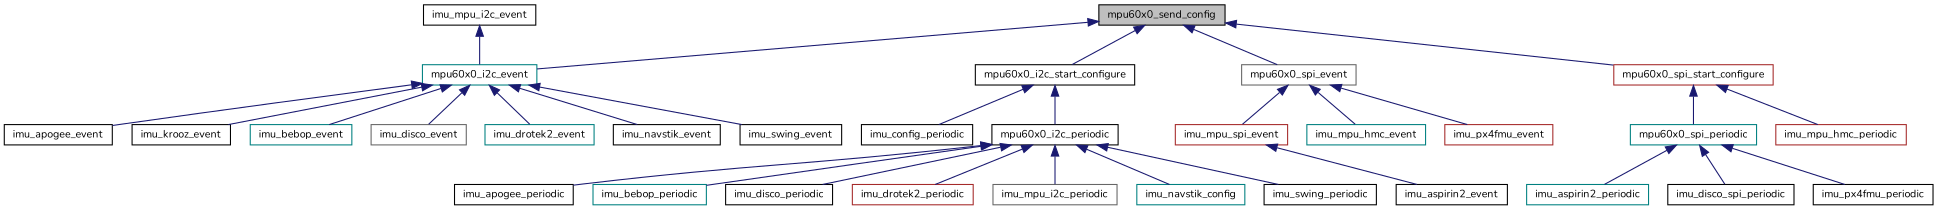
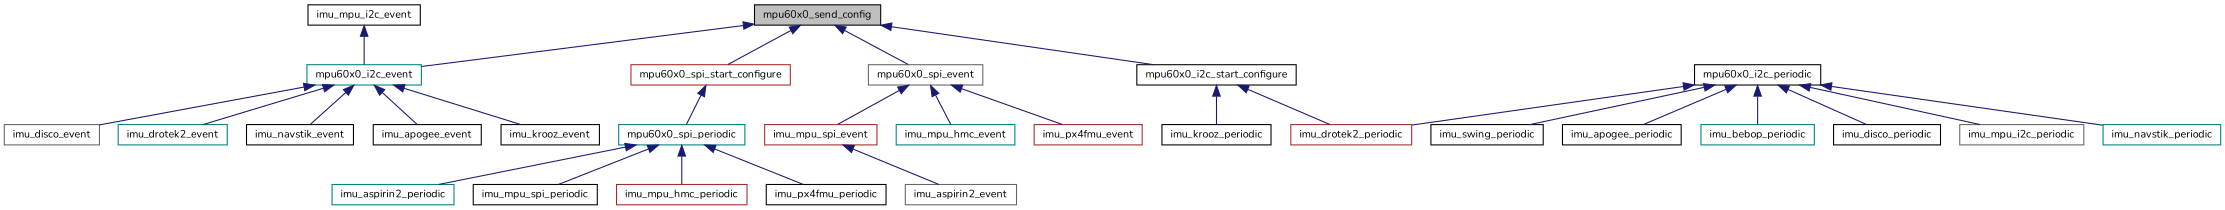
edge "imu_mpu_hmc_periodic" -> "mpu60x0_spi_start_configure": now "imu_mpu_hmc_periodic" -> "mpu60x0_spi_periodic"
edge "mpu60x0_i2c_periodic" -> "mpu60x0_i2c_start_configure": now "imu_drotek2_periodic" -> "mpu60x0_i2c_start_configure"
node "imu_bebop_event": removed
node "imu_swing_event": removed
node "imu_config_periodic": label "imu_config_periodic" -> "imu_krooz_periodic"
node "imu_navstik_config": label "imu_navstik_config" -> "imu_navstik_periodic"
node "imu_aspirin2_event": color black -> gray40
node "imu_disco_spi_periodic": label "imu_disco_spi_periodic" -> "imu_mpu_spi_periodic"
